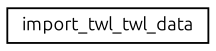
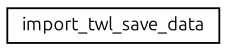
node "import_twl_twl_data": label "import_twl_twl_data" -> "import_twl_save_data"
